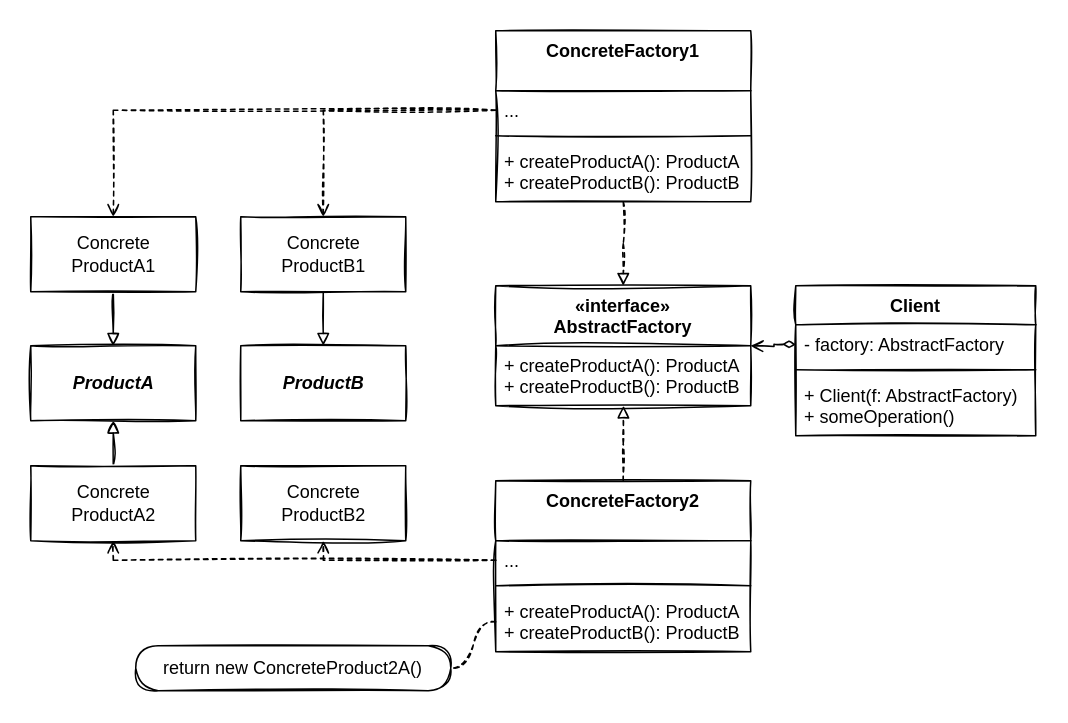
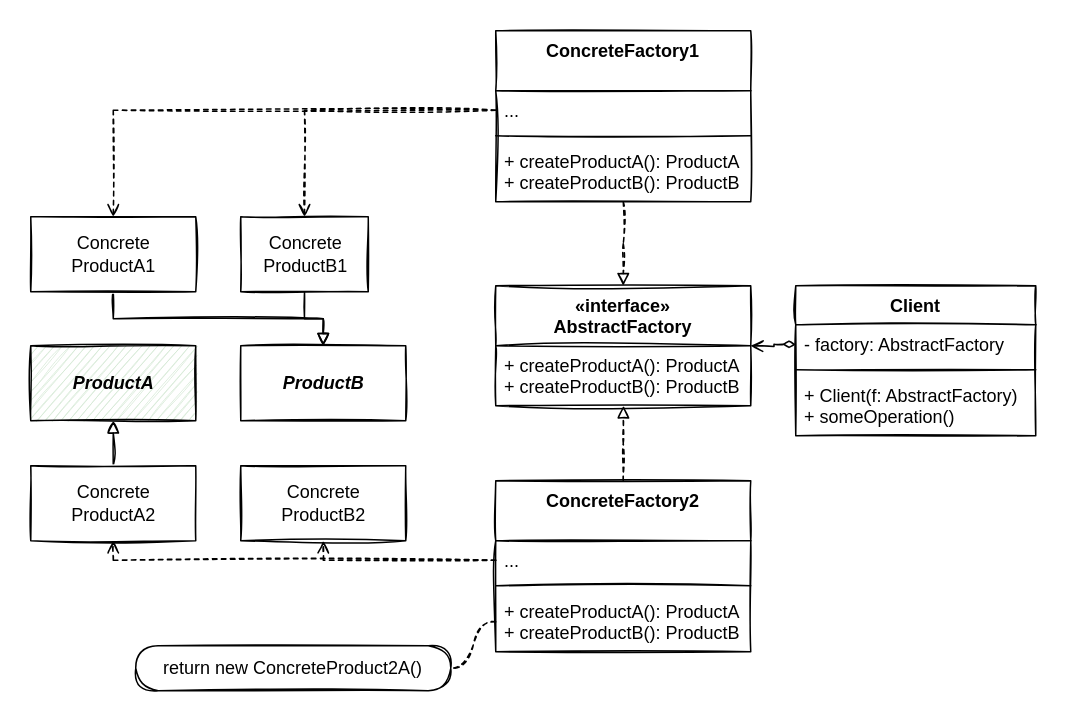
node "Concrete ProductB1": size 165x75 -> 128x75
edge "Concrete ProductA1" -> "ProductA": now "Concrete ProductA1" -> "ProductB"
node "ProductA": fillcolor #ffffff -> #d5e8d4
